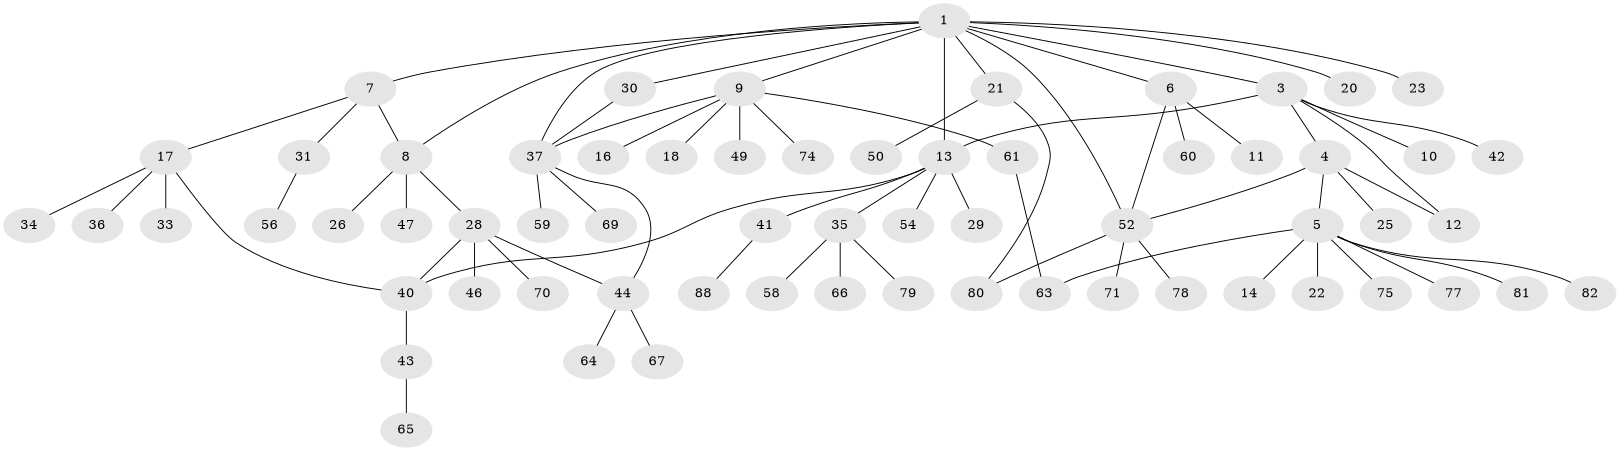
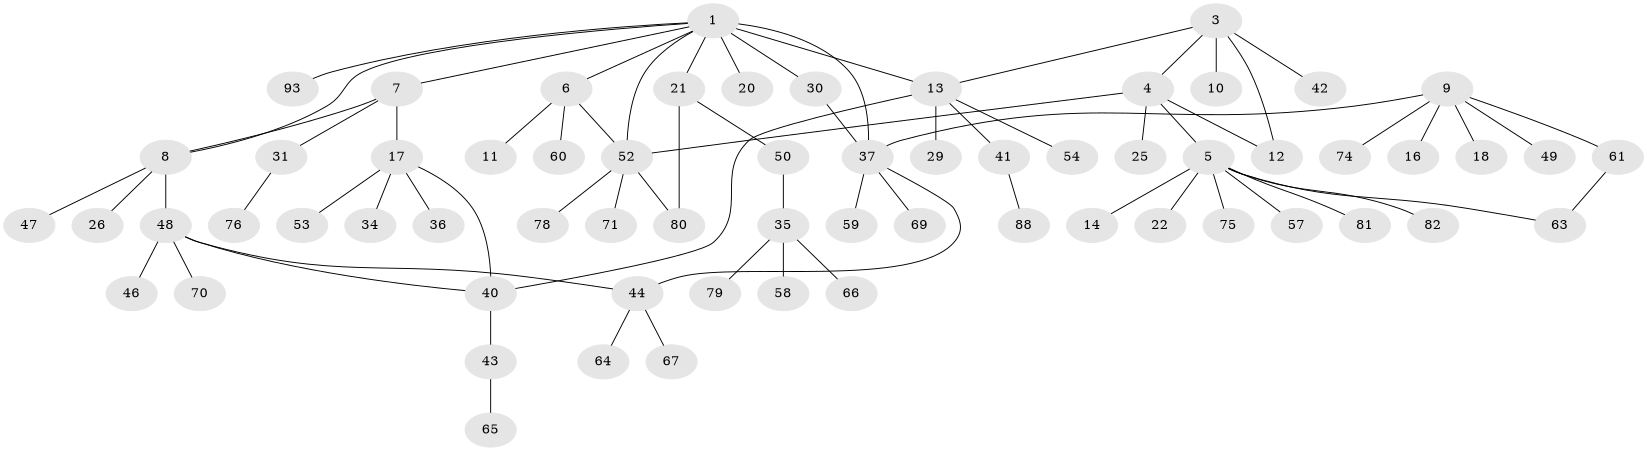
edge "1" -- "3": removed
edge "1" -- "9": removed
node "23": label "23" -> "93"
edge "13" -- "35": now "50" -- "35"
node "33": label "33" -> "53"
node "56": label "56" -> "76"
node "28": label "28" -> "48"
node "77": label "77" -> "57"
